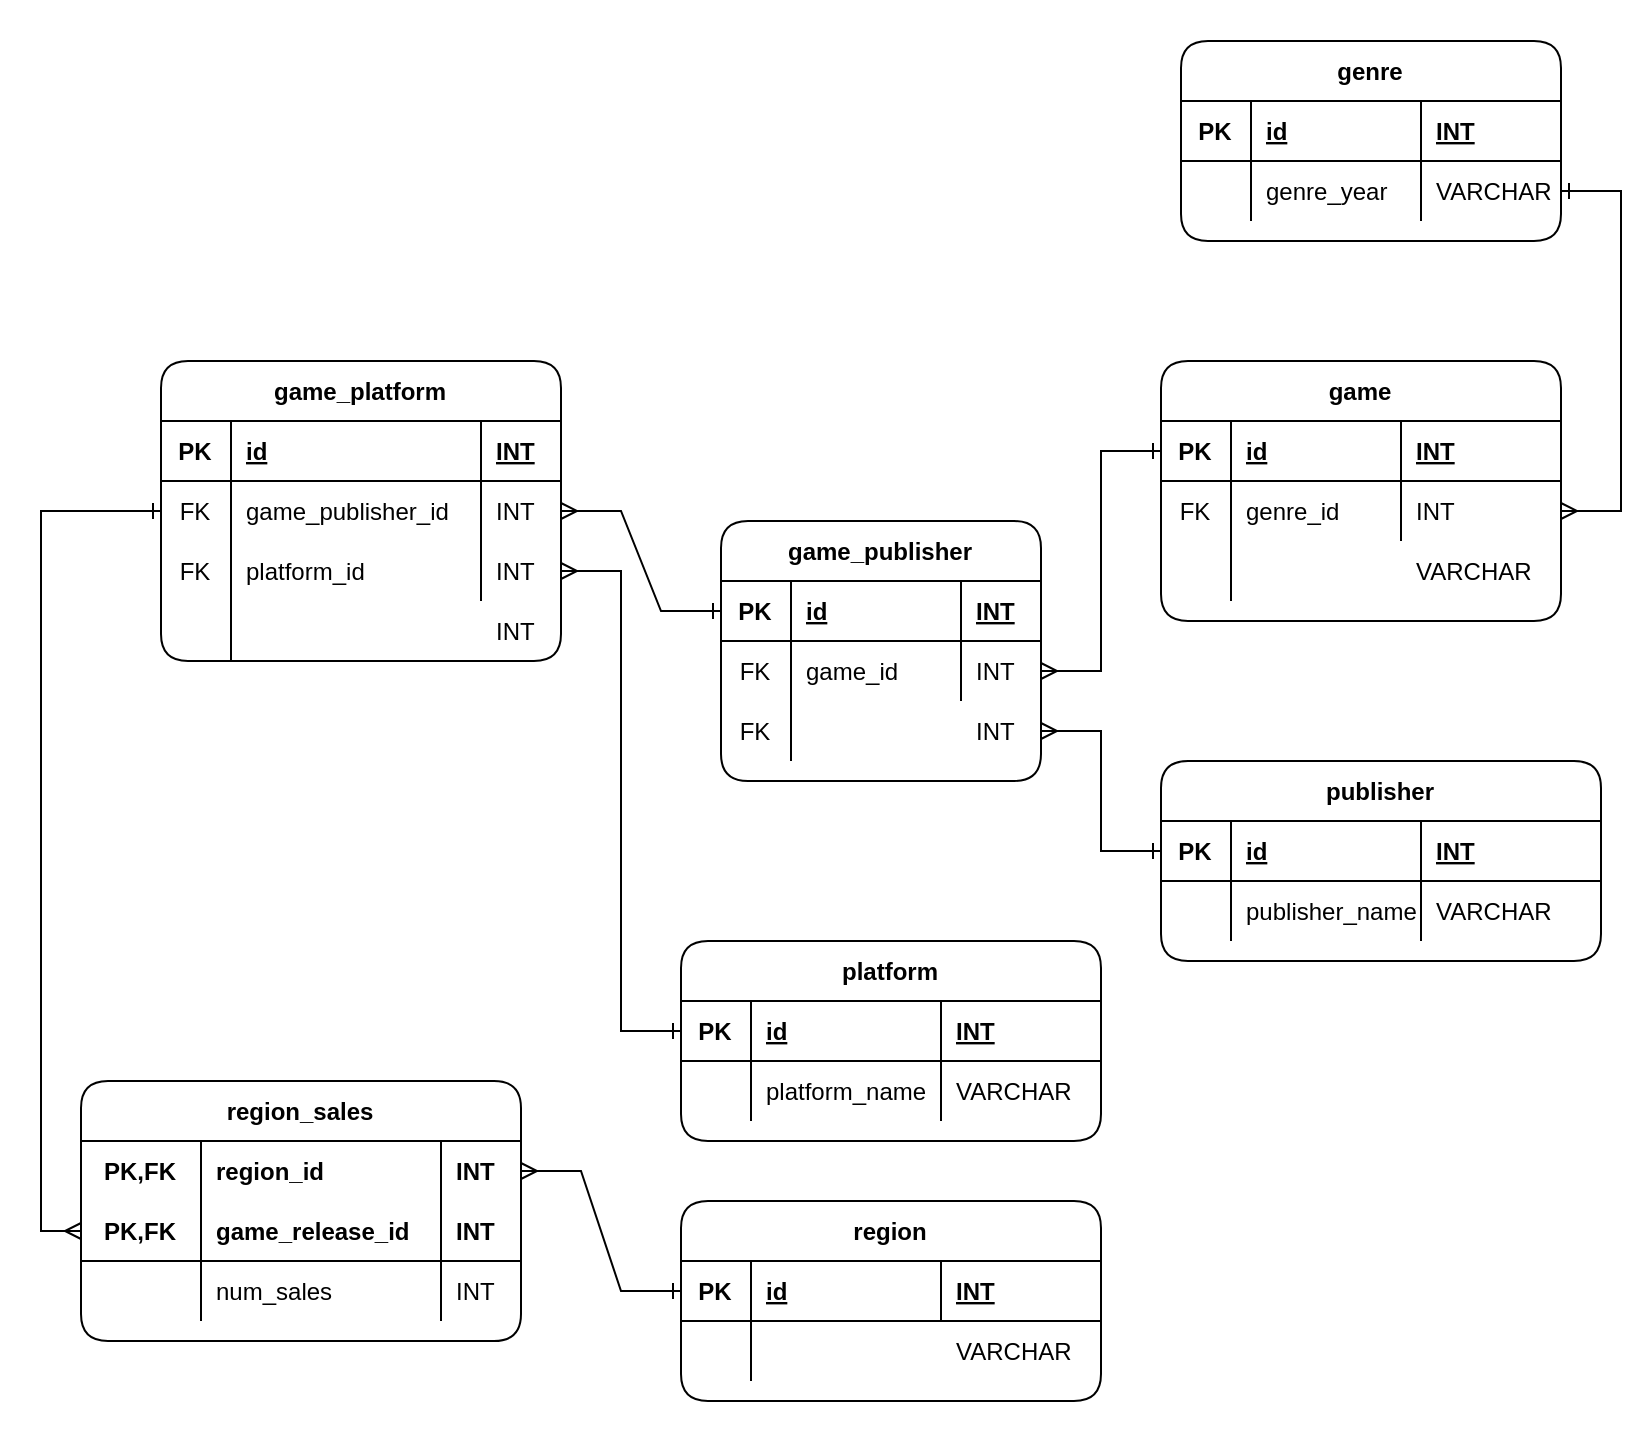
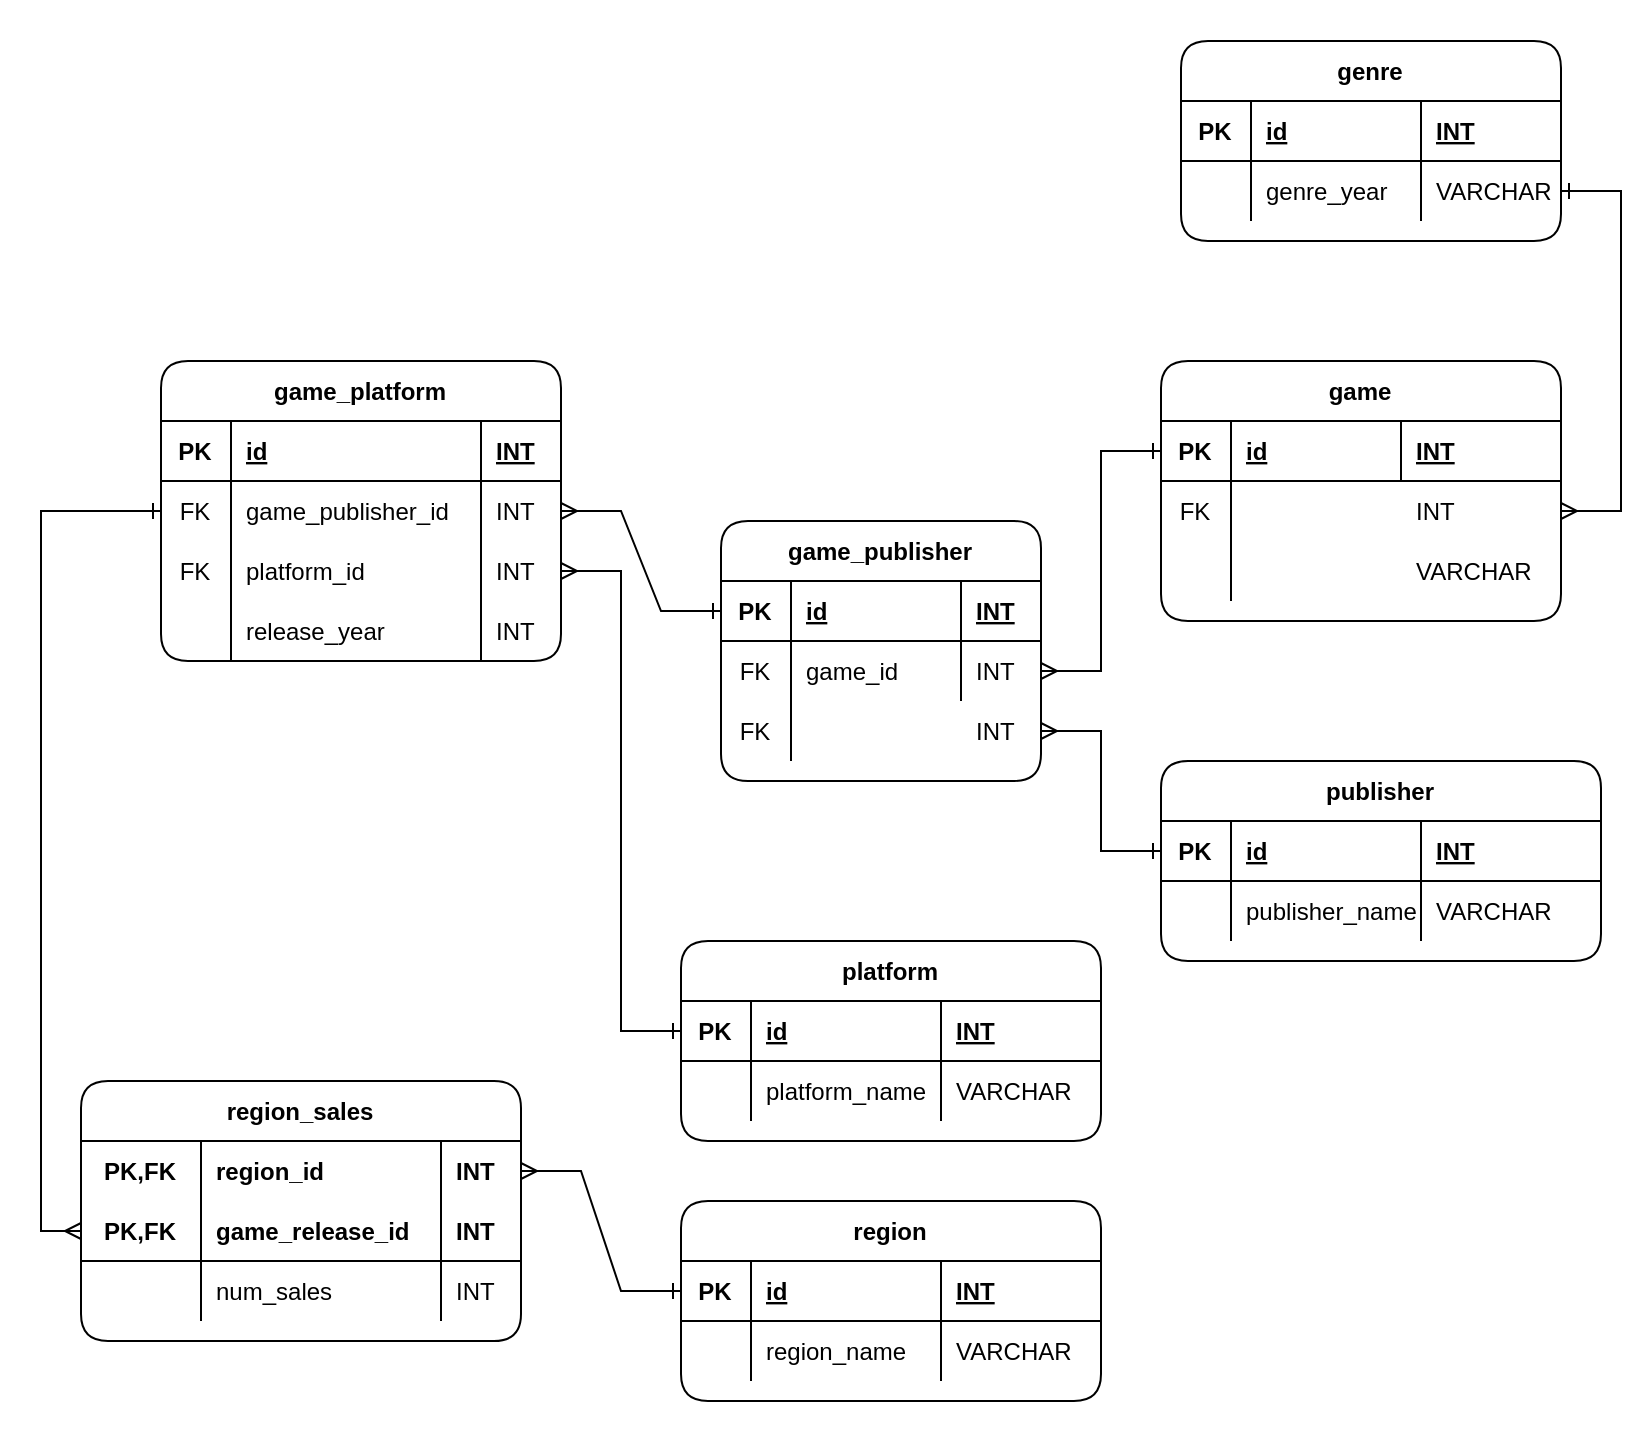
node "genre_id": removed
node "release_year": added
node "region_name": added
